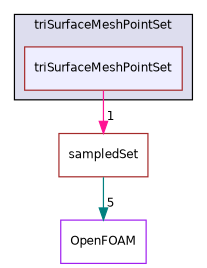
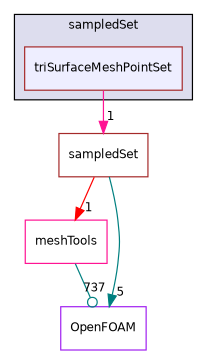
cluster "triSurfaceMeshPointSet": label "triSurfaceMeshPointSet" -> "sampledSet"
node "meshTools": added
